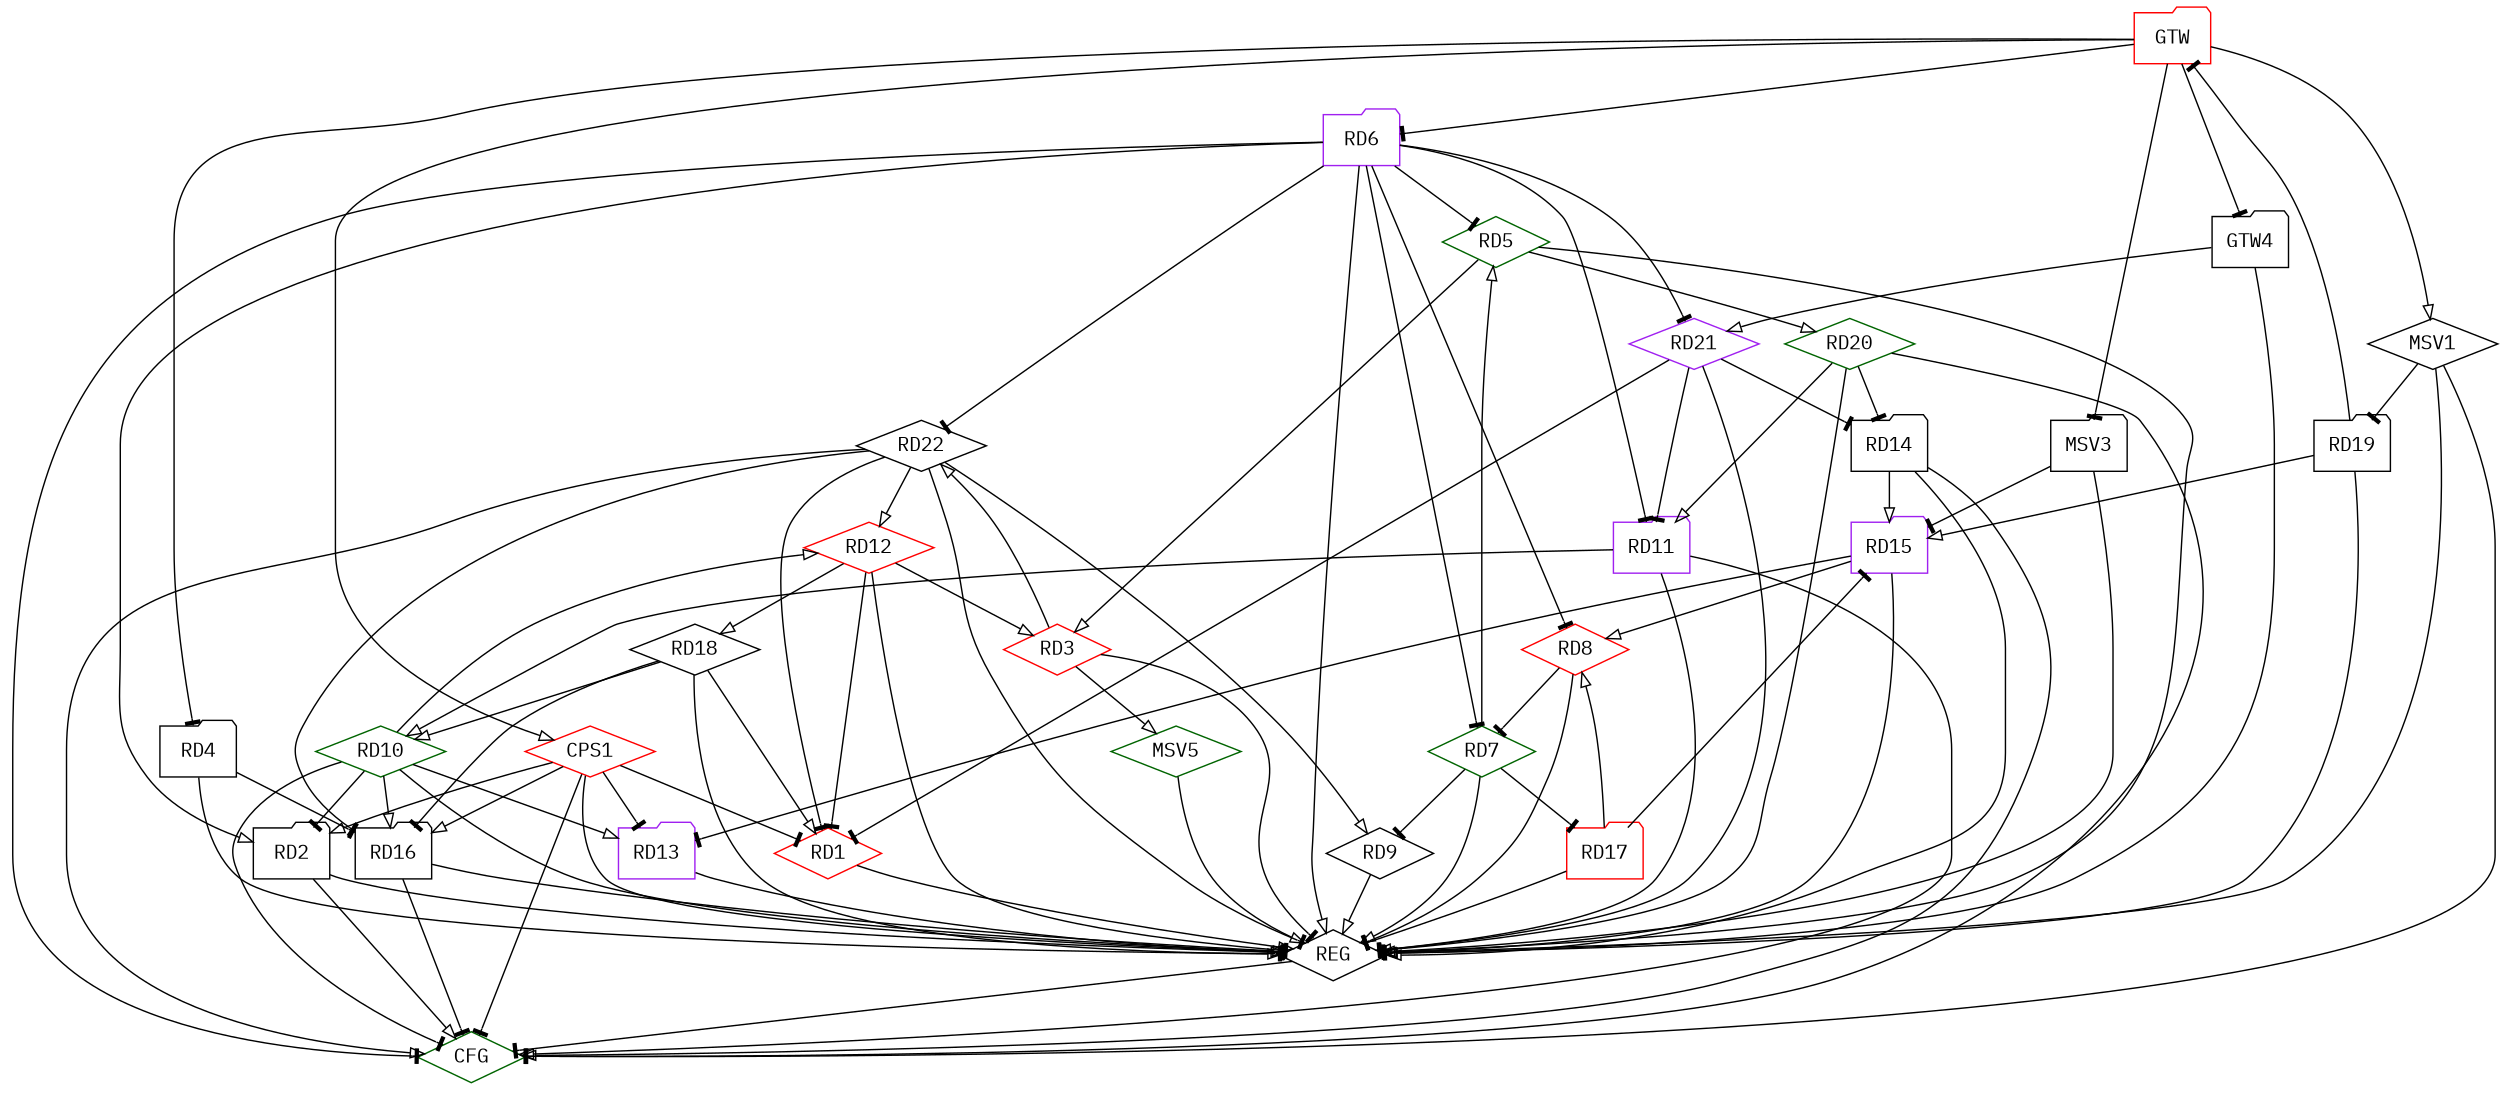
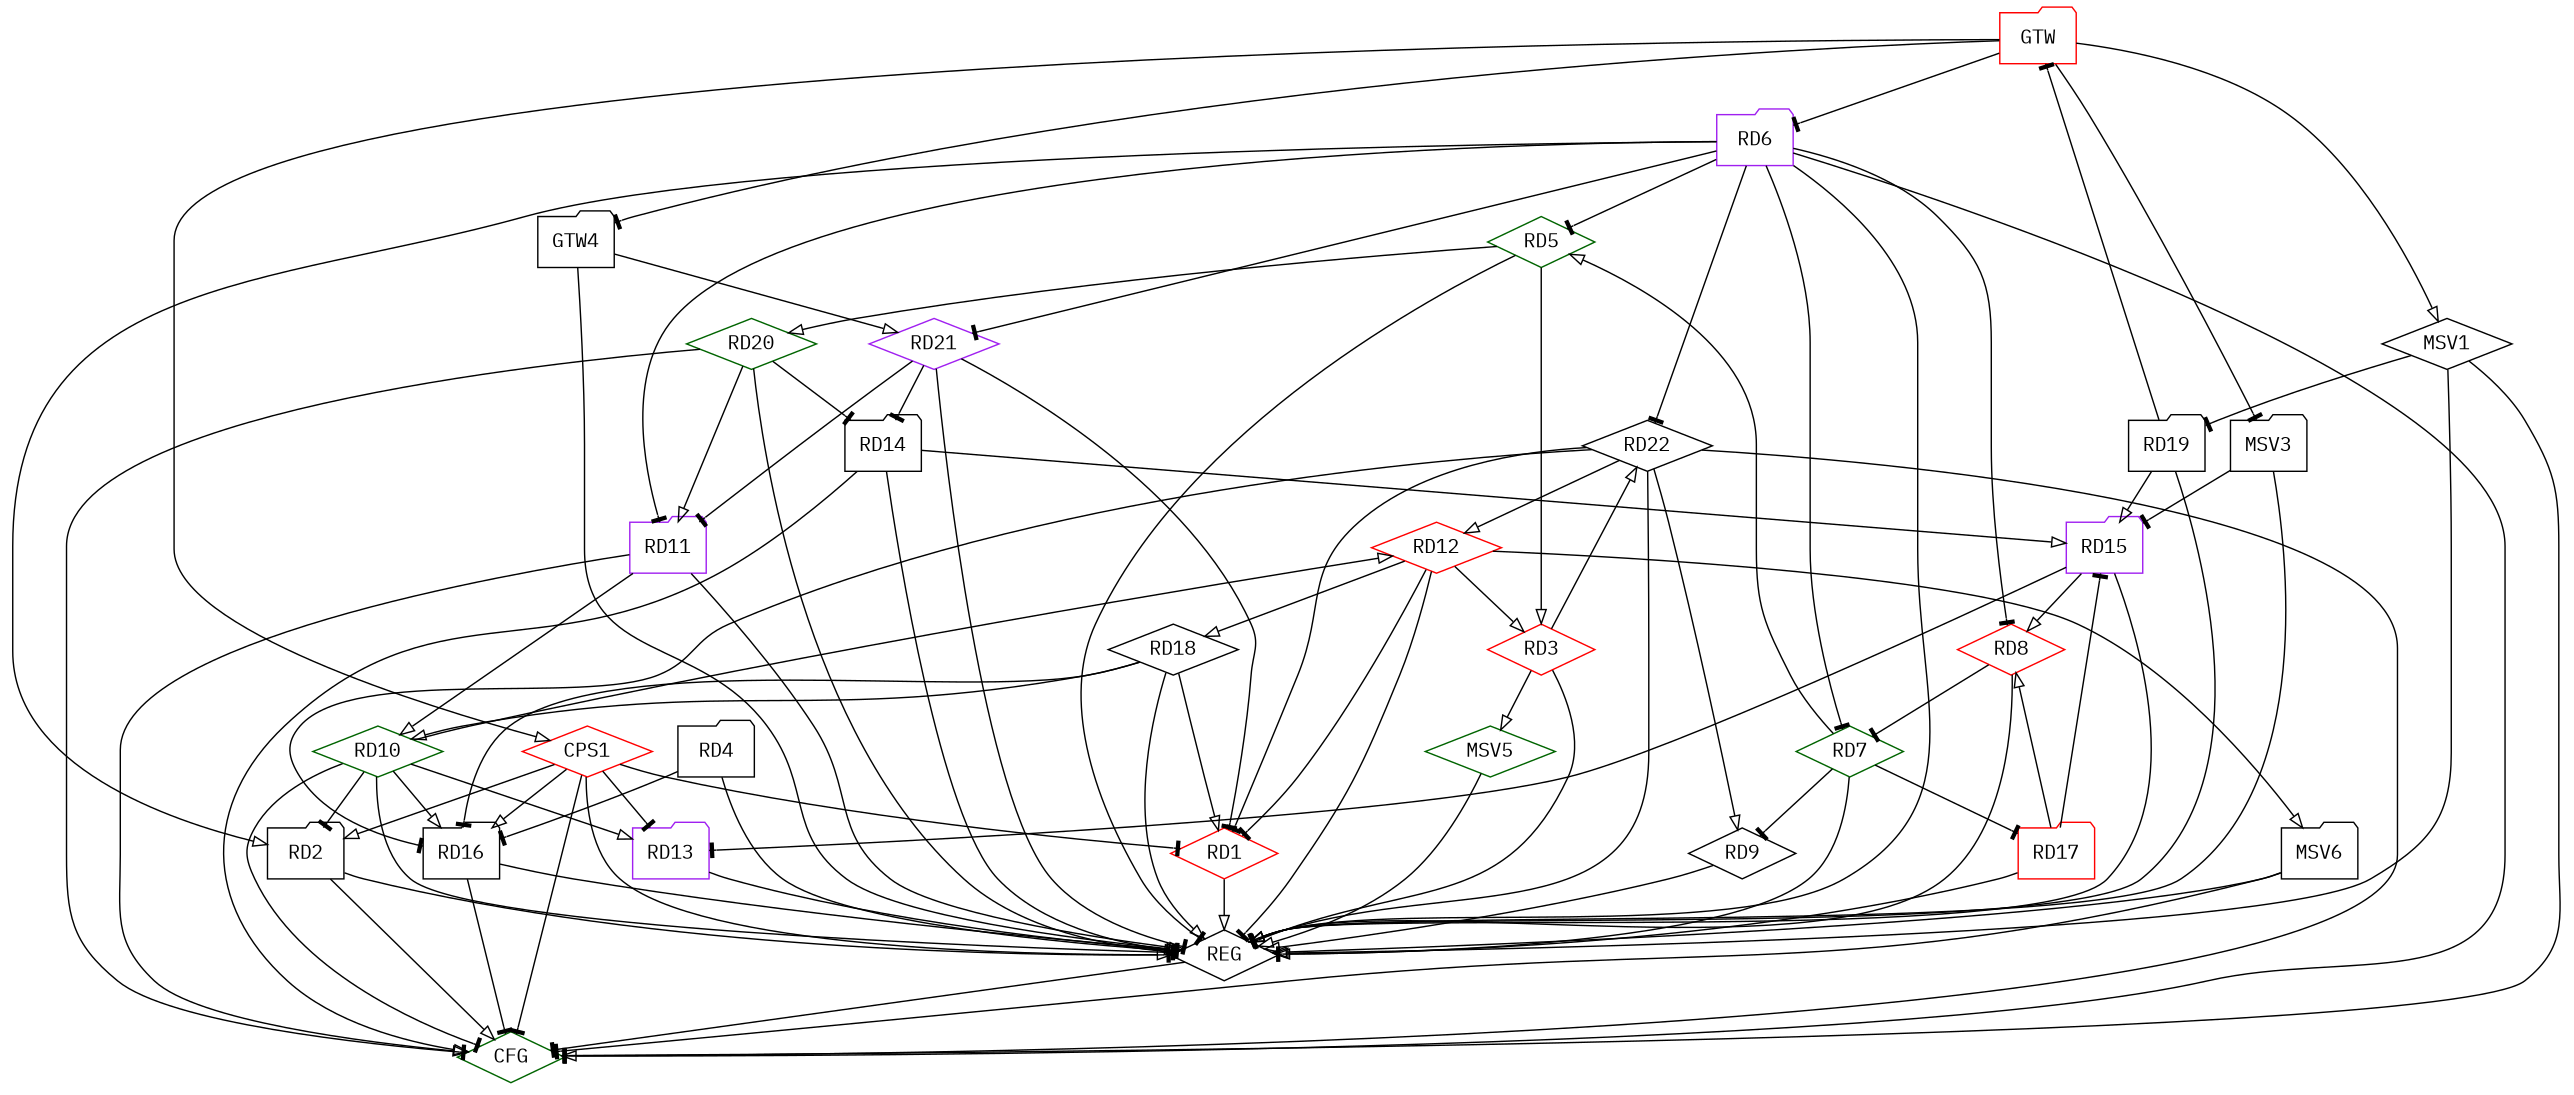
edge "GTW" -> "RD4": removed
node "MSV6": added
